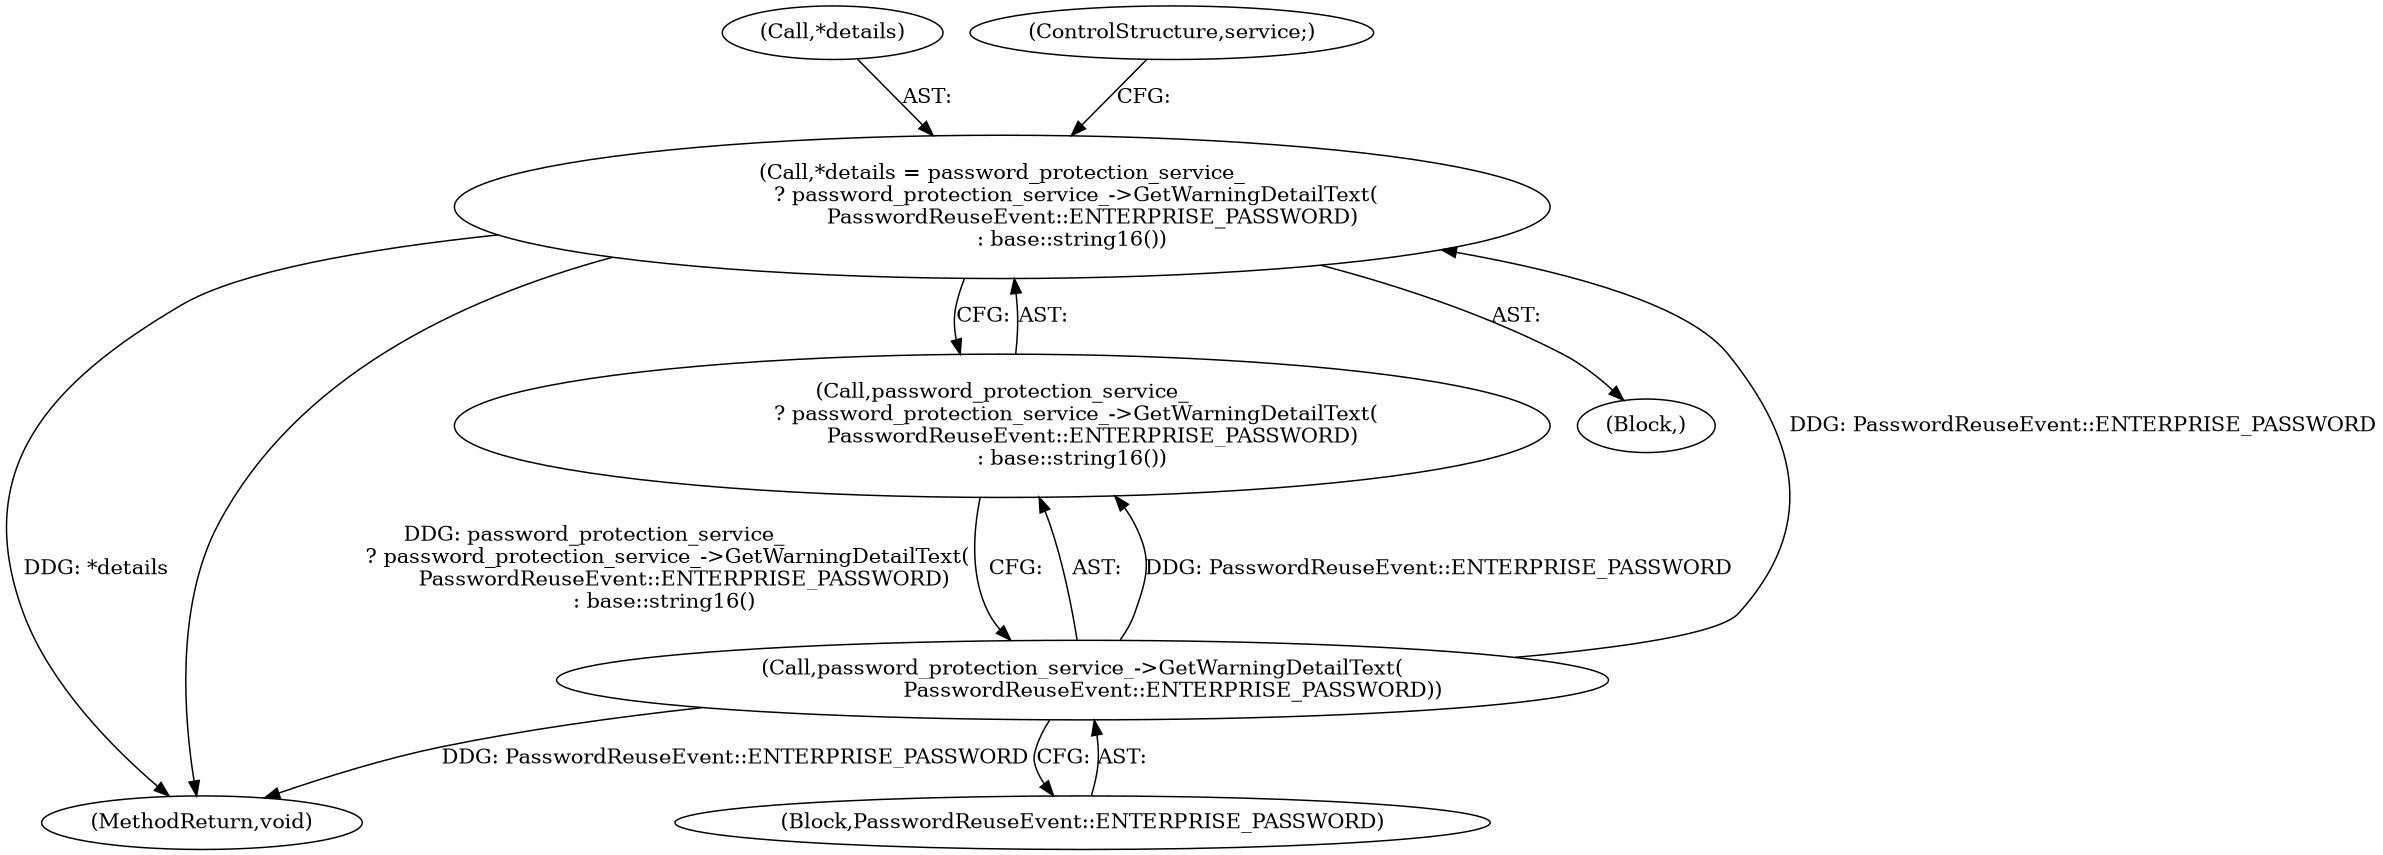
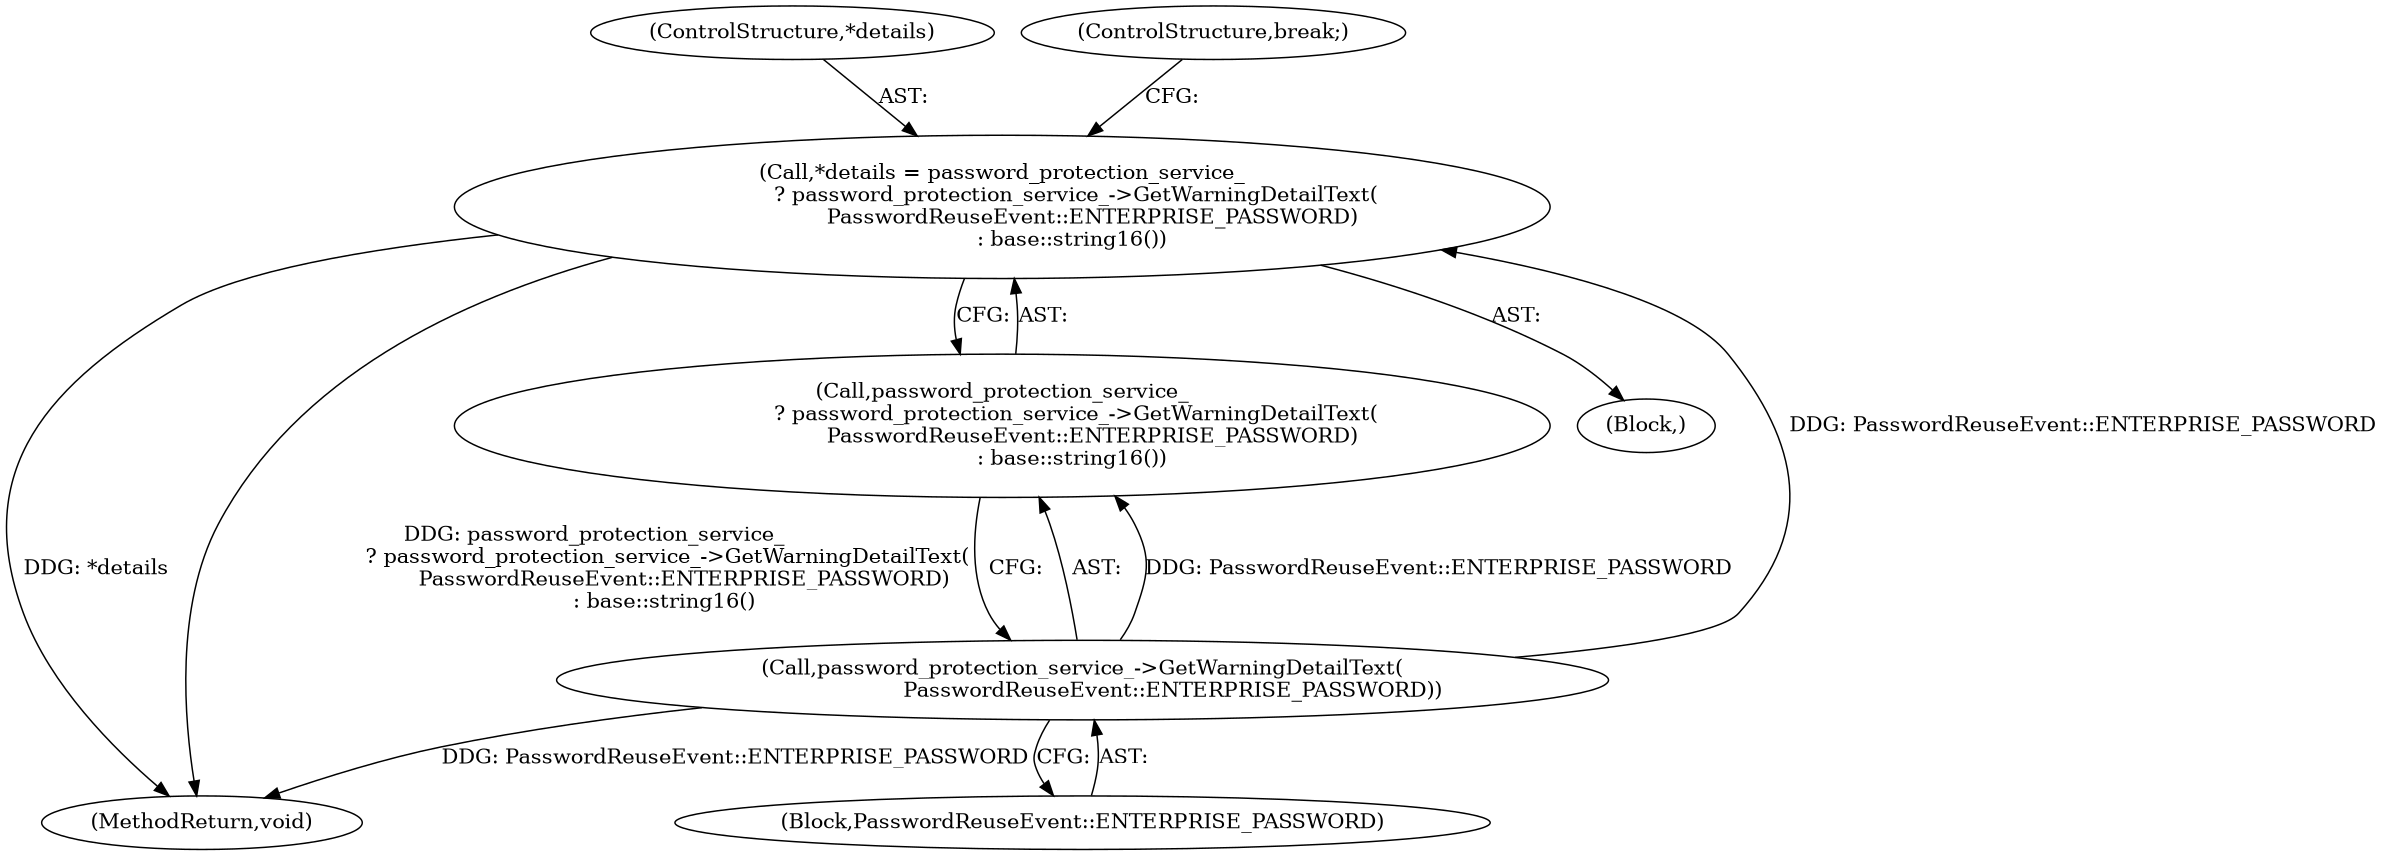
node "(Call,*details)": label "(Call,*details)" -> "(ControlStructure,*details)"
node "(ControlStructure,service;)": label "(ControlStructure,service;)" -> "(ControlStructure,break;)"
